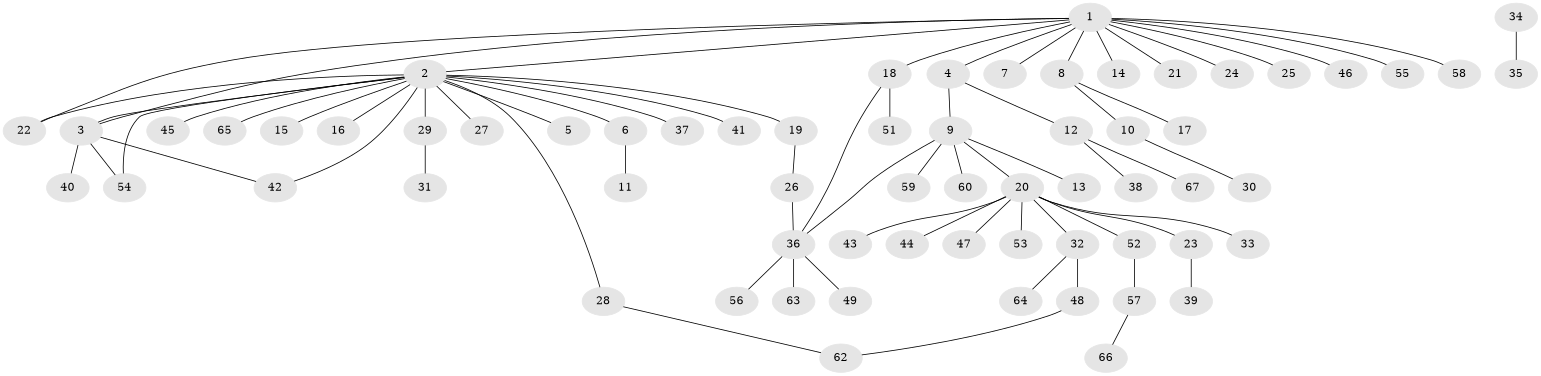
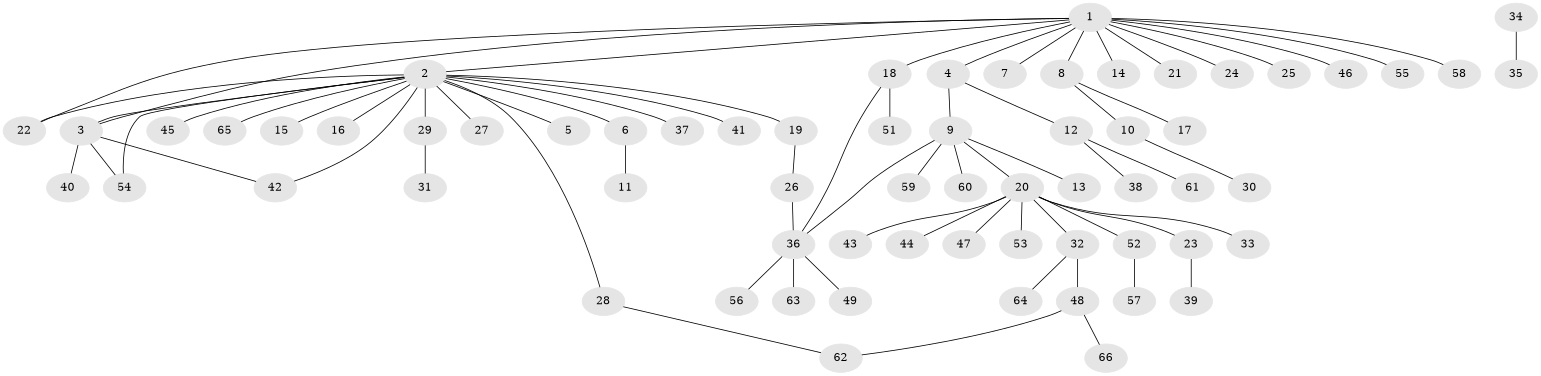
node "67": label "67" -> "61"
edge "57" -- "66": now "48" -- "66"
